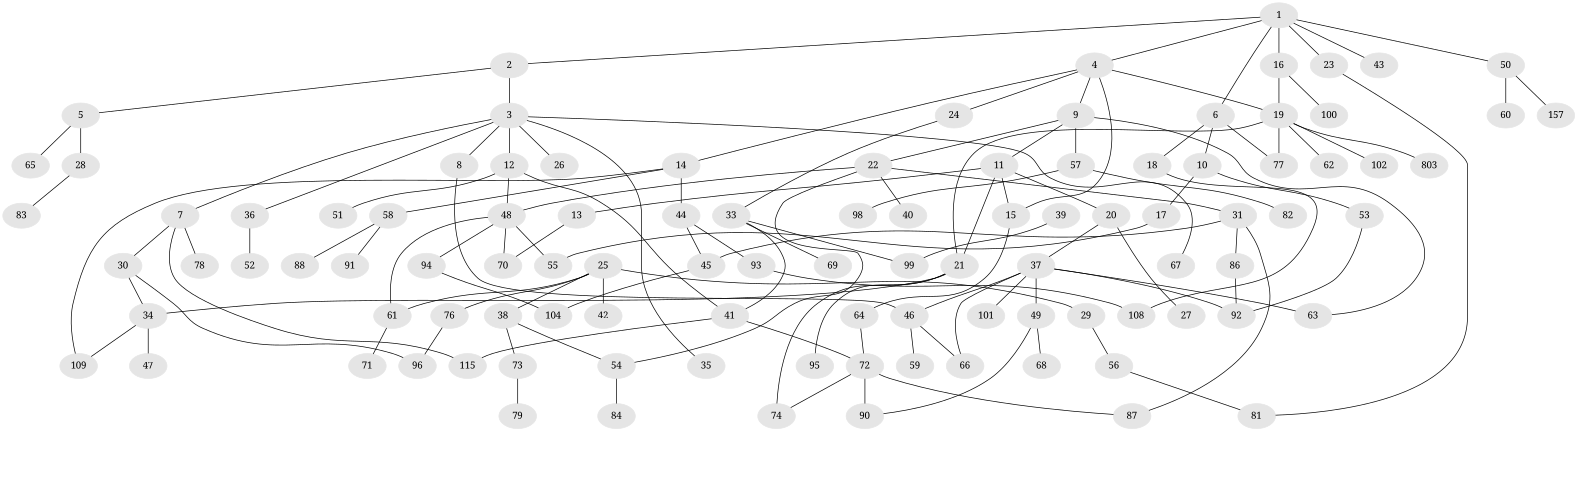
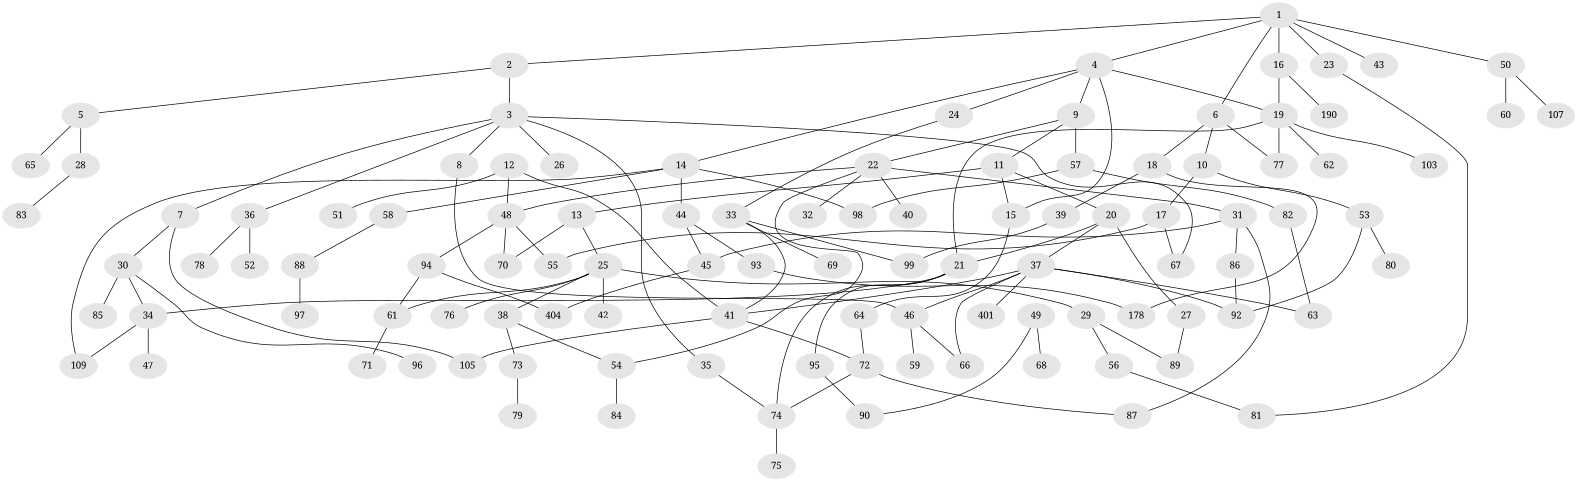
node "100": label "100" -> "190"
node "157": label "157" -> "107"
edge "3" -- "12": removed
node "102": removed
node "803": label "803" -> "103"
edge "14" -- "98": added
edge "9" -- "63": now "82" -- "63"
edge "18" -- "39": added
node "32": added
edge "11" -- "21": now "20" -- "21"
edge "48" -- "61": now "94" -- "61"
edge "7" -- "78": now "36" -- "78"
edge "13" -- "25": added
edge "17" -- "67": added
node "91": removed
node "80": added
edge "37" -- "49": now "37" -- "41"
node "85": added
node "97": added
node "104": label "104" -> "404"
node "101": label "101" -> "401"
node "108": label "108" -> "178"
edge "76" -- "96": removed
node "115": label "115" -> "105"
node "89": added
edge "35" -- "74": added
edge "72" -- "90": now "95" -- "90"
node "75": added
